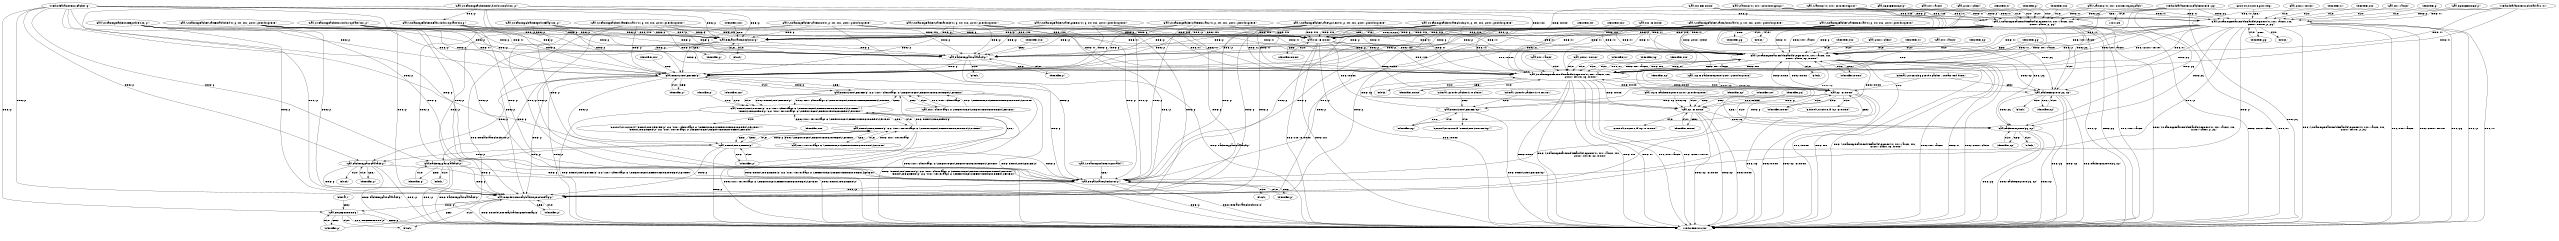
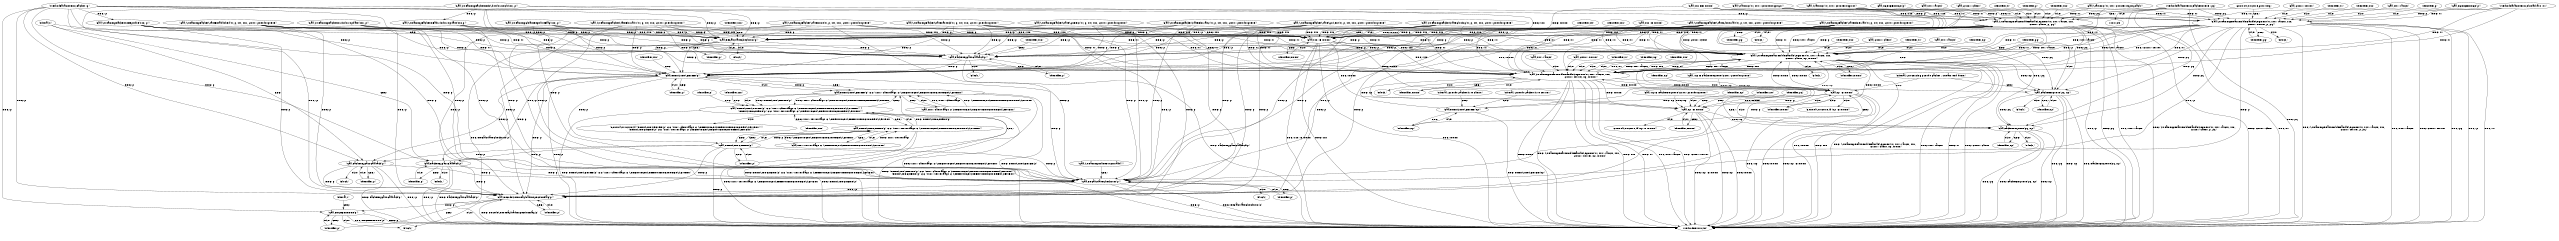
node "(Literal,0)": added
edge "(Call,StreamTcpPacketIsWindowUpdate(ssn, p))" -> "(Call,PKT_IS_TOSERVER(p))": removed, label "DDG: p"
edge "(MethodParameterIn,Packet *p)" -> "(Call,PKT_IS_TOCLIENT(p))": now "(MethodParameterIn,Packet *p)" -> "(Call,StreamTcpPacketIsKeepAlive(ssn, p))"
edge "(Call,StreamTcpPacketIsBadWindowUpdate(ssn,p))" -> "(Call,DecodeSetNoPayloadInspectionFlag(p))": removed, label "DDG: p"
node "(ControlStructure,if (PKT_IS_TOSERVER(np)))": removed
